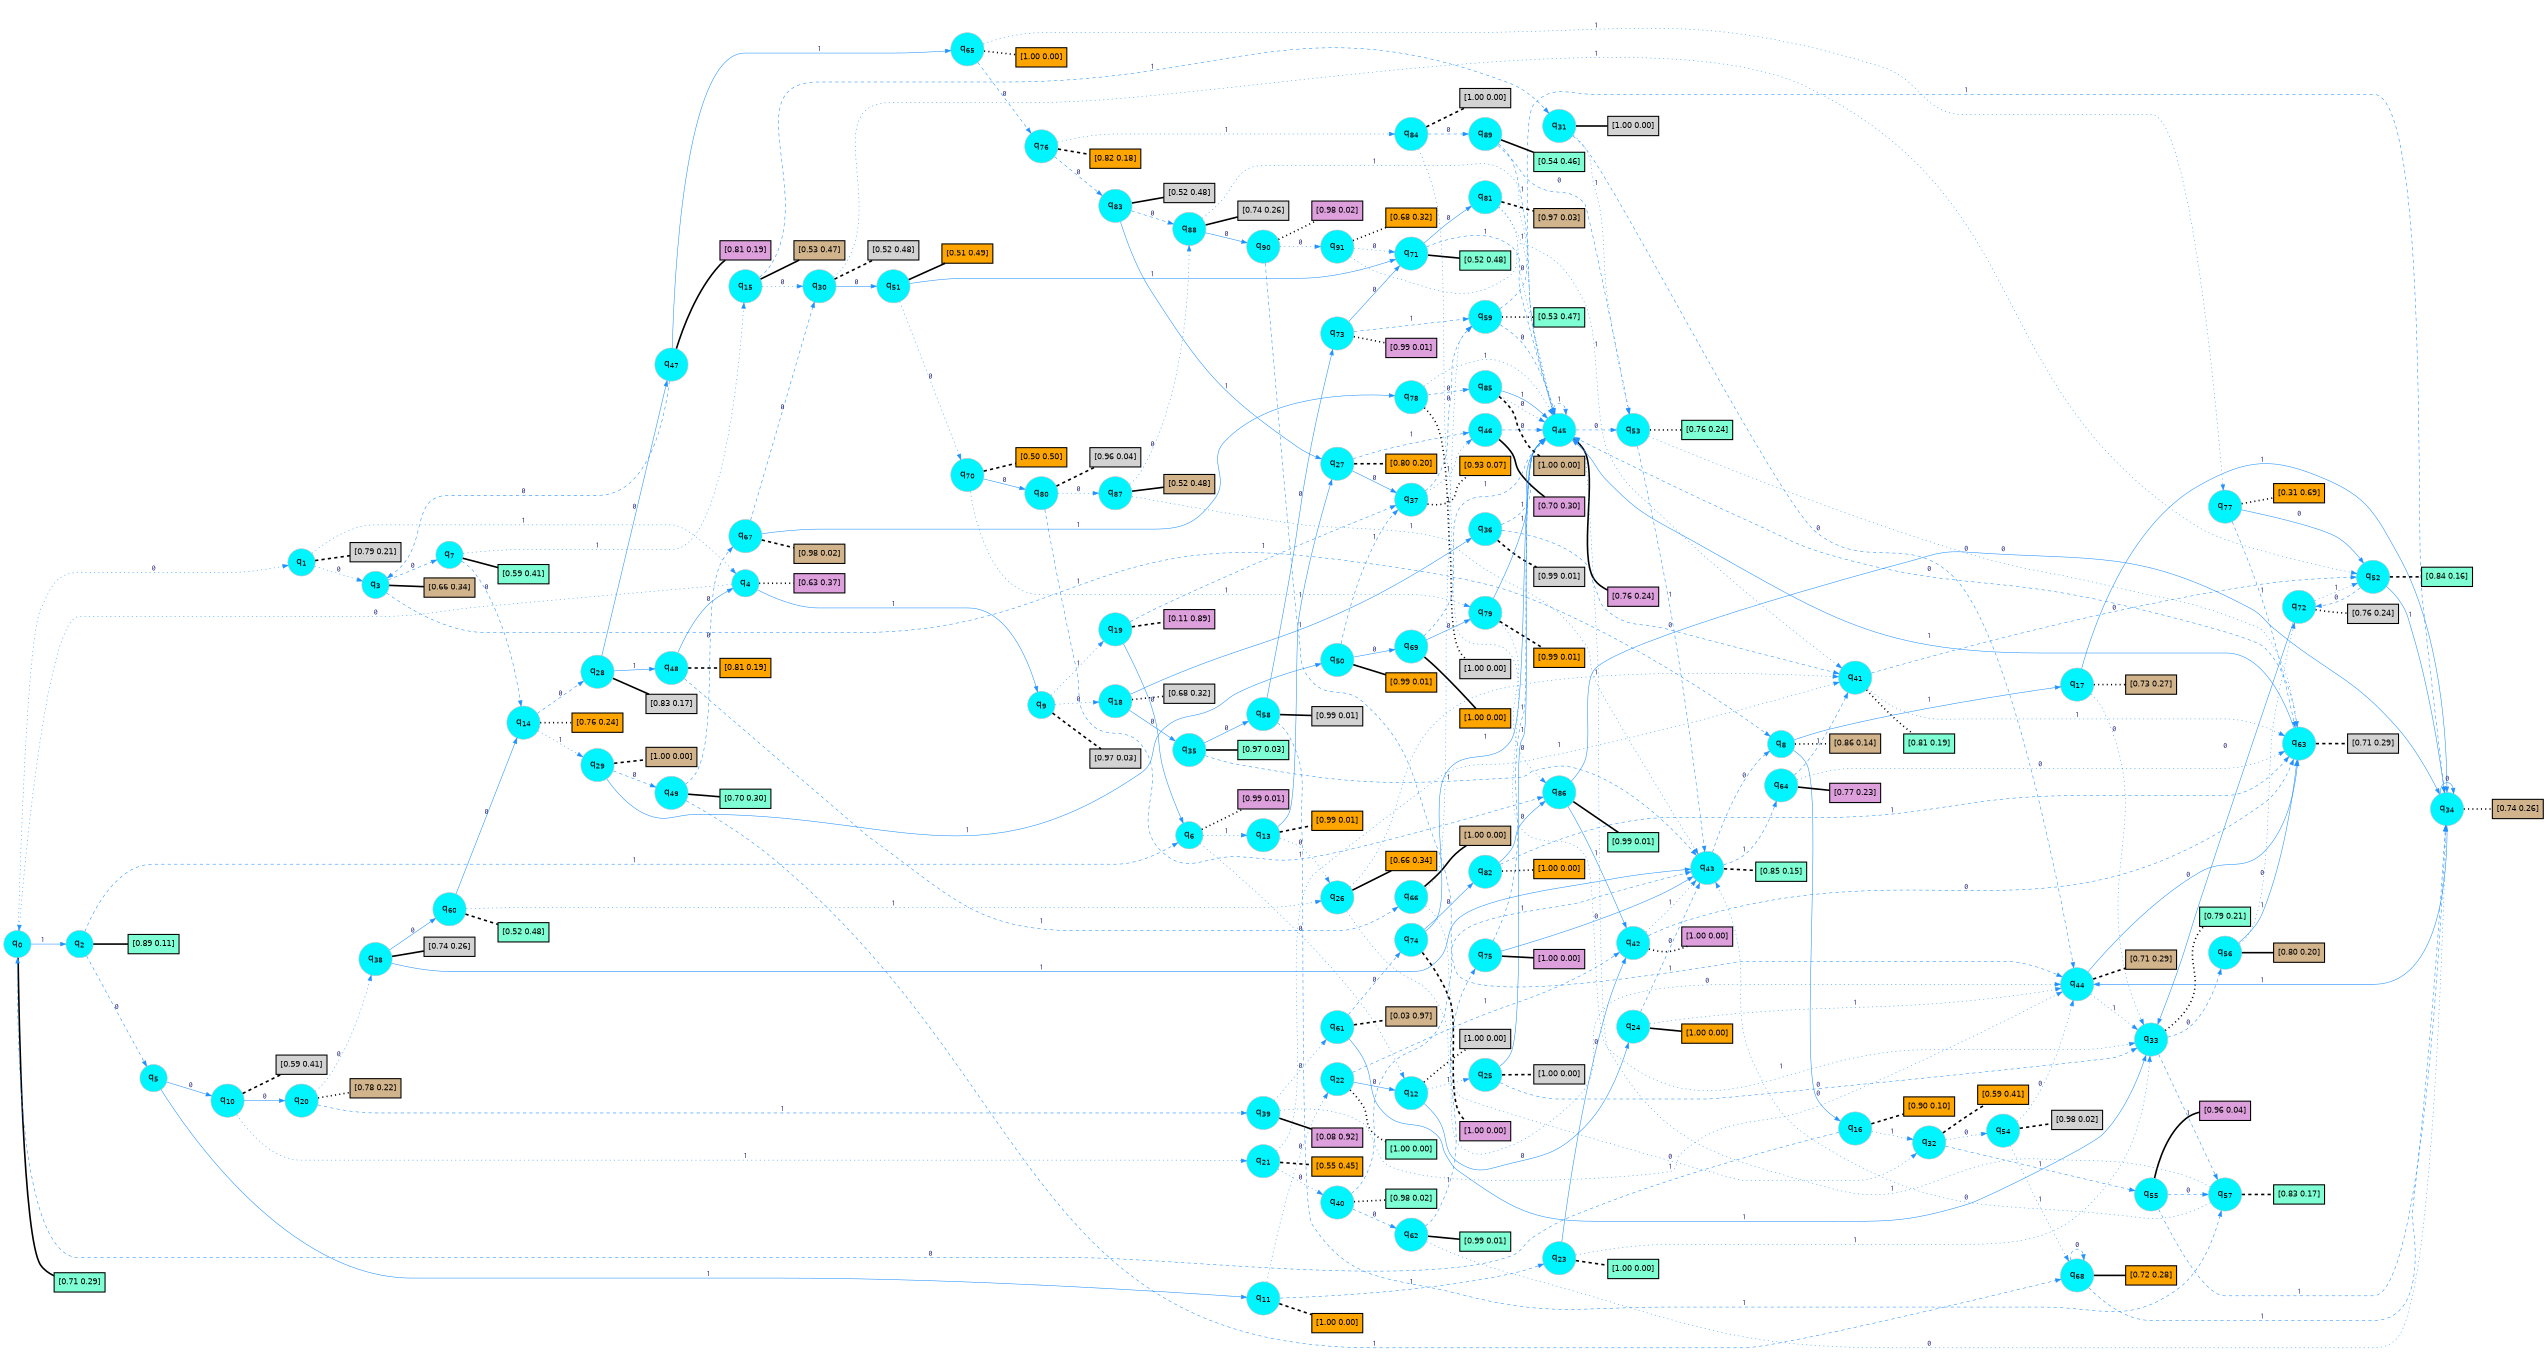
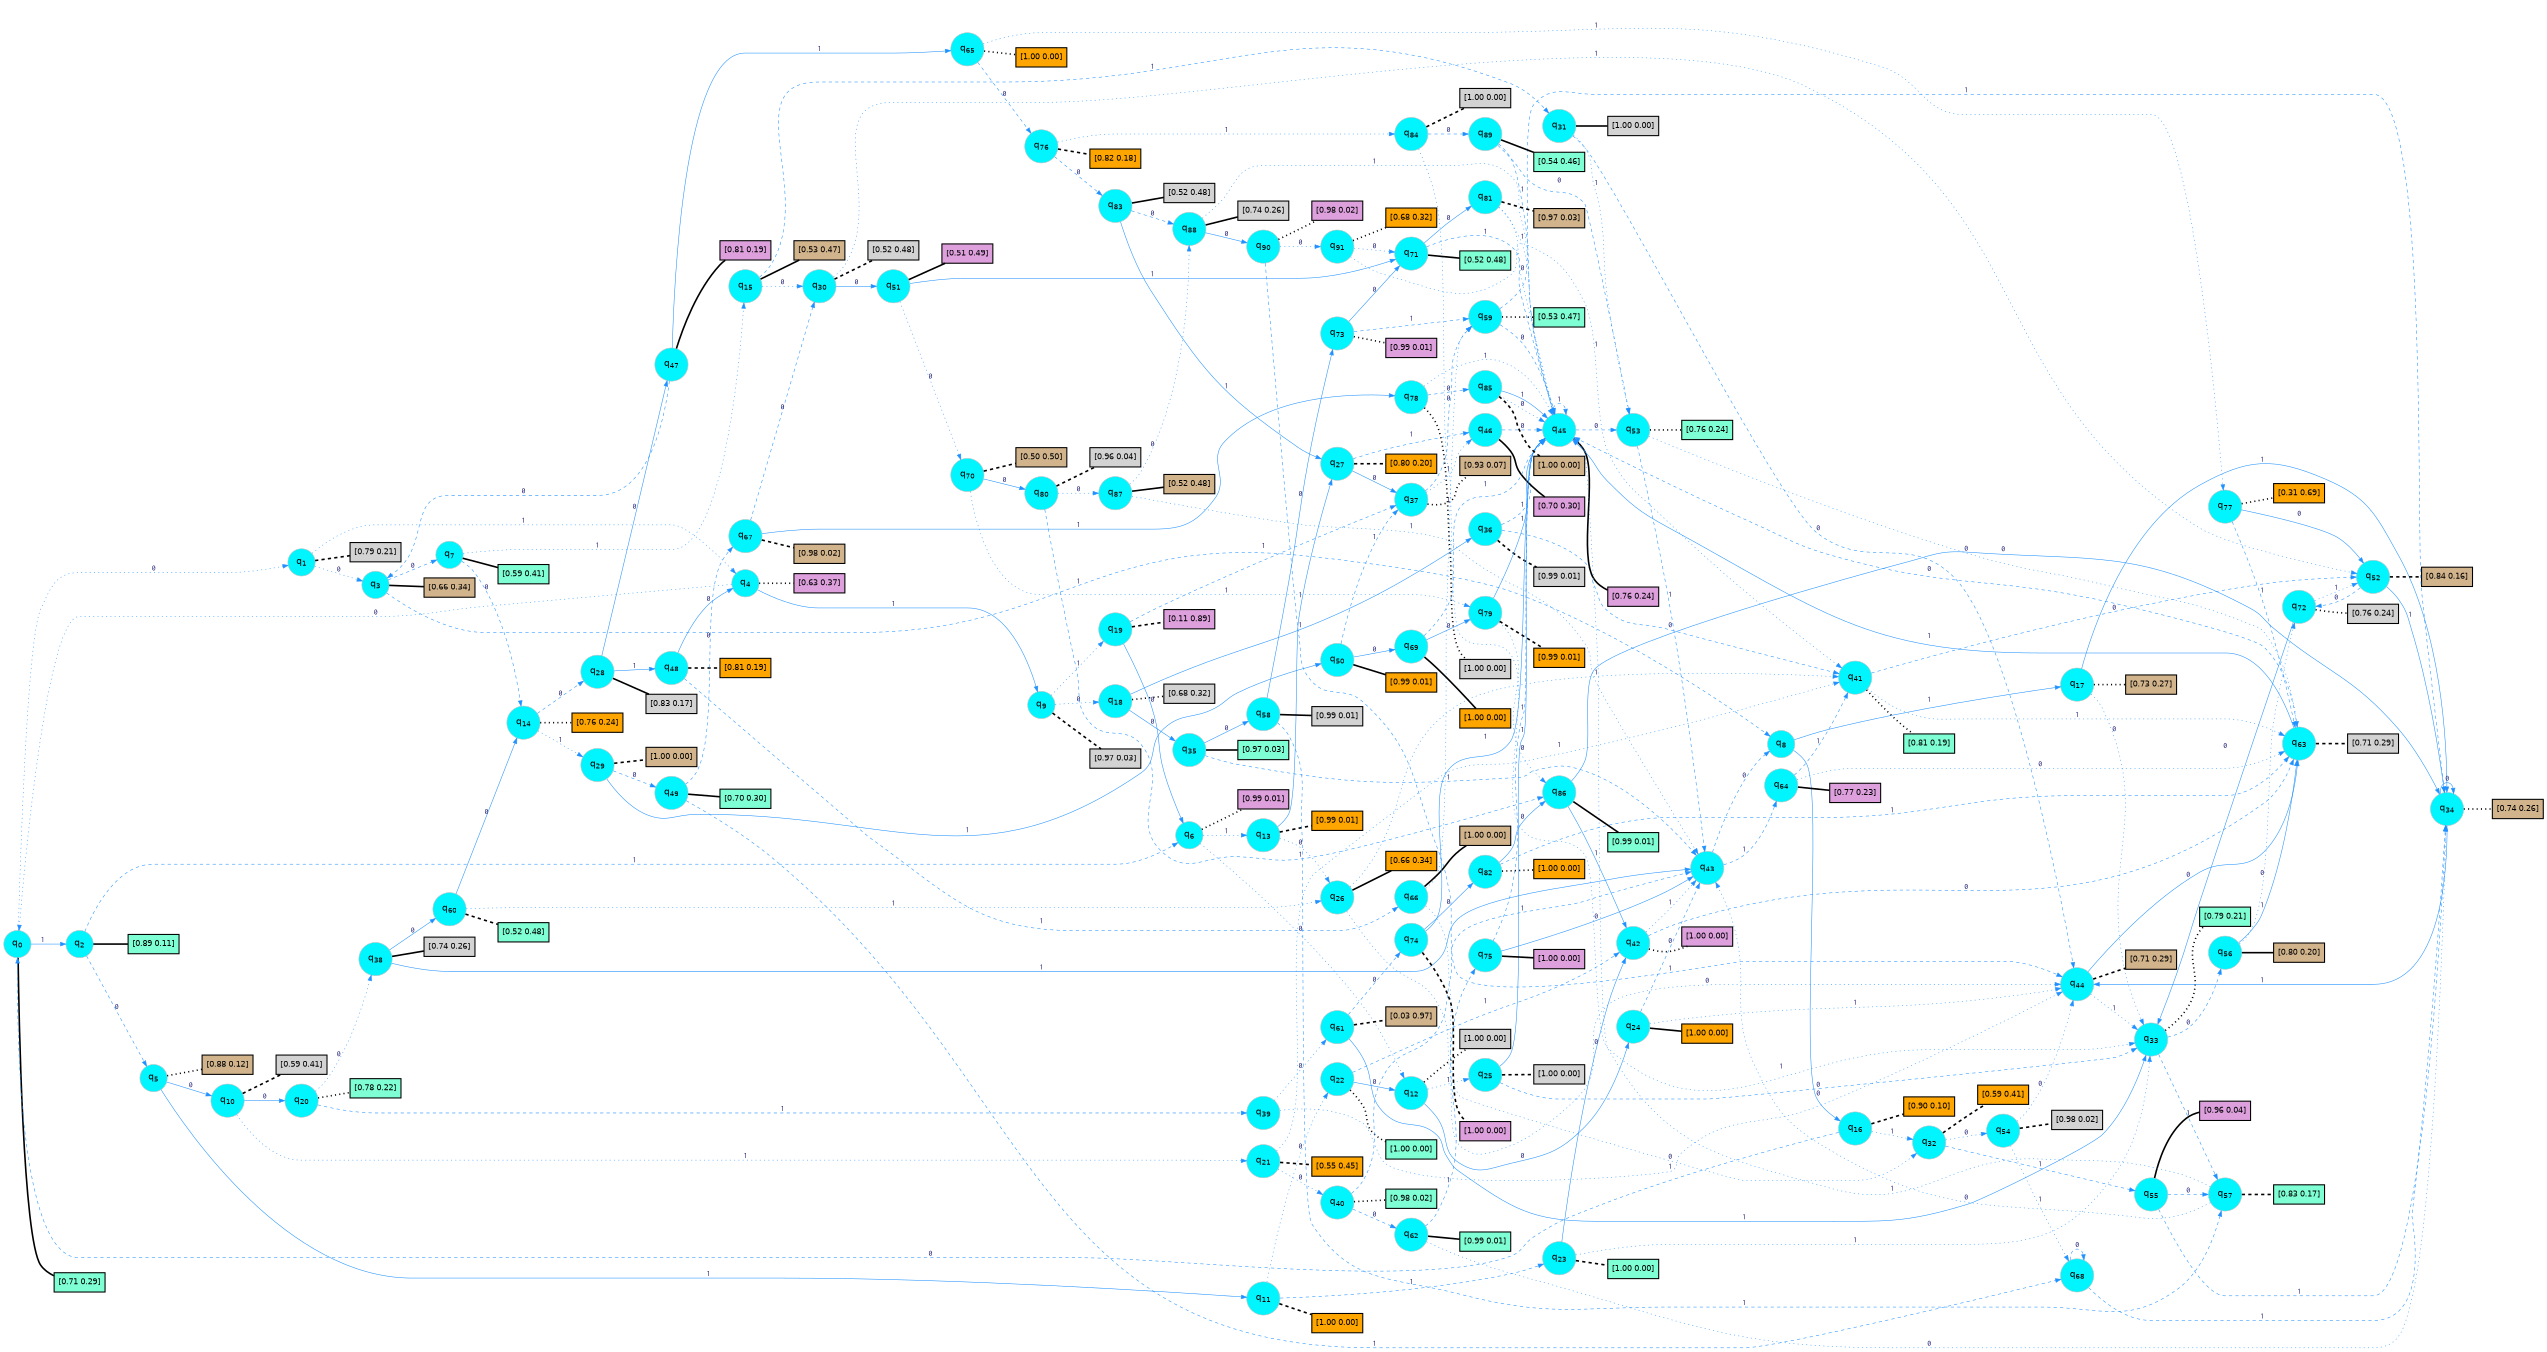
node "[0.51 0.49]": fillcolor orange -> plum
node "[0.50 0.50]": fillcolor orange -> tan
node "[0.93 0.07]": fillcolor orange -> tan
node "[0.84 0.16]": fillcolor aquamarine -> tan
node "[0.86 0.14]": removed
node "[0.85 0.15]": removed
node "[0.88 0.12]": added
node "[0.78 0.22]": fillcolor tan -> aquamarine
node "[0.08 0.92]": removed
node "[0.72 0.28]": removed
